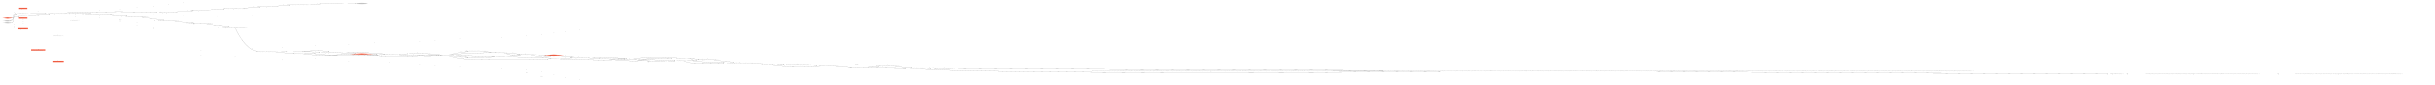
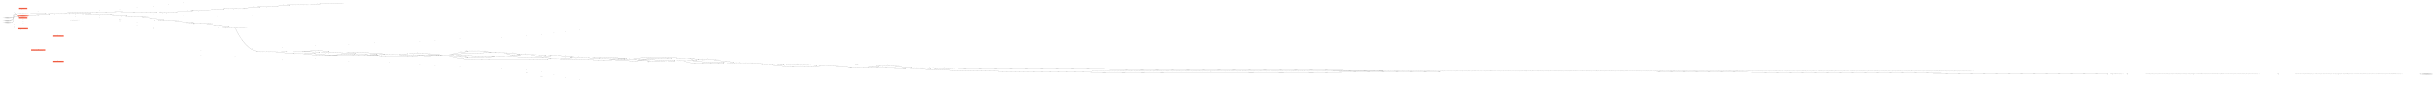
node "json.endObject()@@@11@@@['0', '0', '1']": removed
node "json.beginObject()@@@3@@@['0', '0', '1']": fillcolor white -> tomato
node "saveObjectFiler['0', '0', '1']": fillcolor tomato -> lightgray
node "@NotNull JsonWriter json@@@2@@@['1', '0', '0']": fillcolor white -> tomato
node "navSettings.isShowUtilityObjects()@@@12@@@['0', '1', '0']": fillcolor tomato -> white
node "navSettings.isHideSchemas()@@@15@@@['1', '0', '0']": fillcolor tomato -> white
node "json.endObject()@@@141@@@['1', '1', '0']": added
